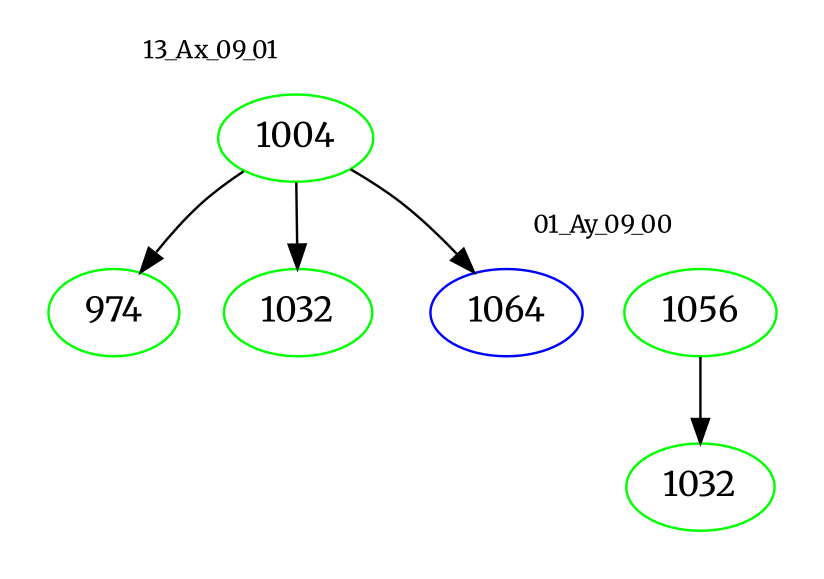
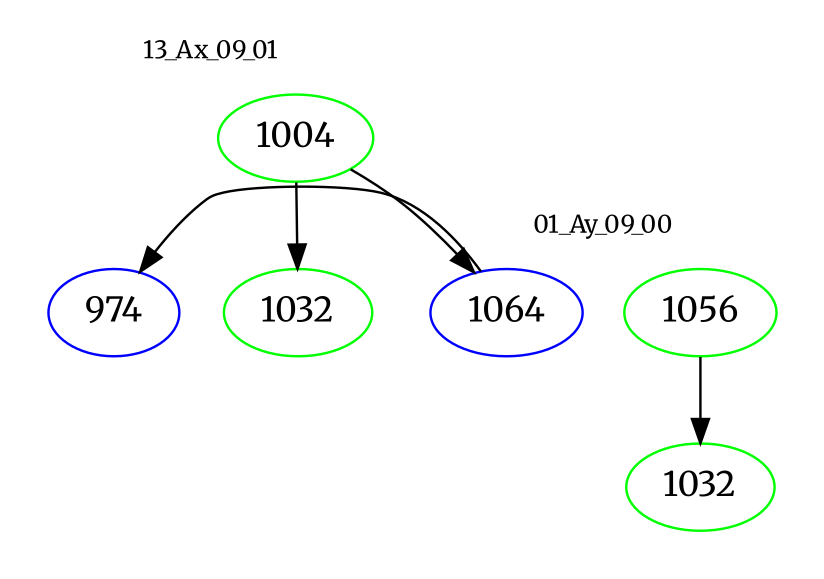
edge "1004" -> "974": now "1064" -> "974"
node "974": color green -> blue
